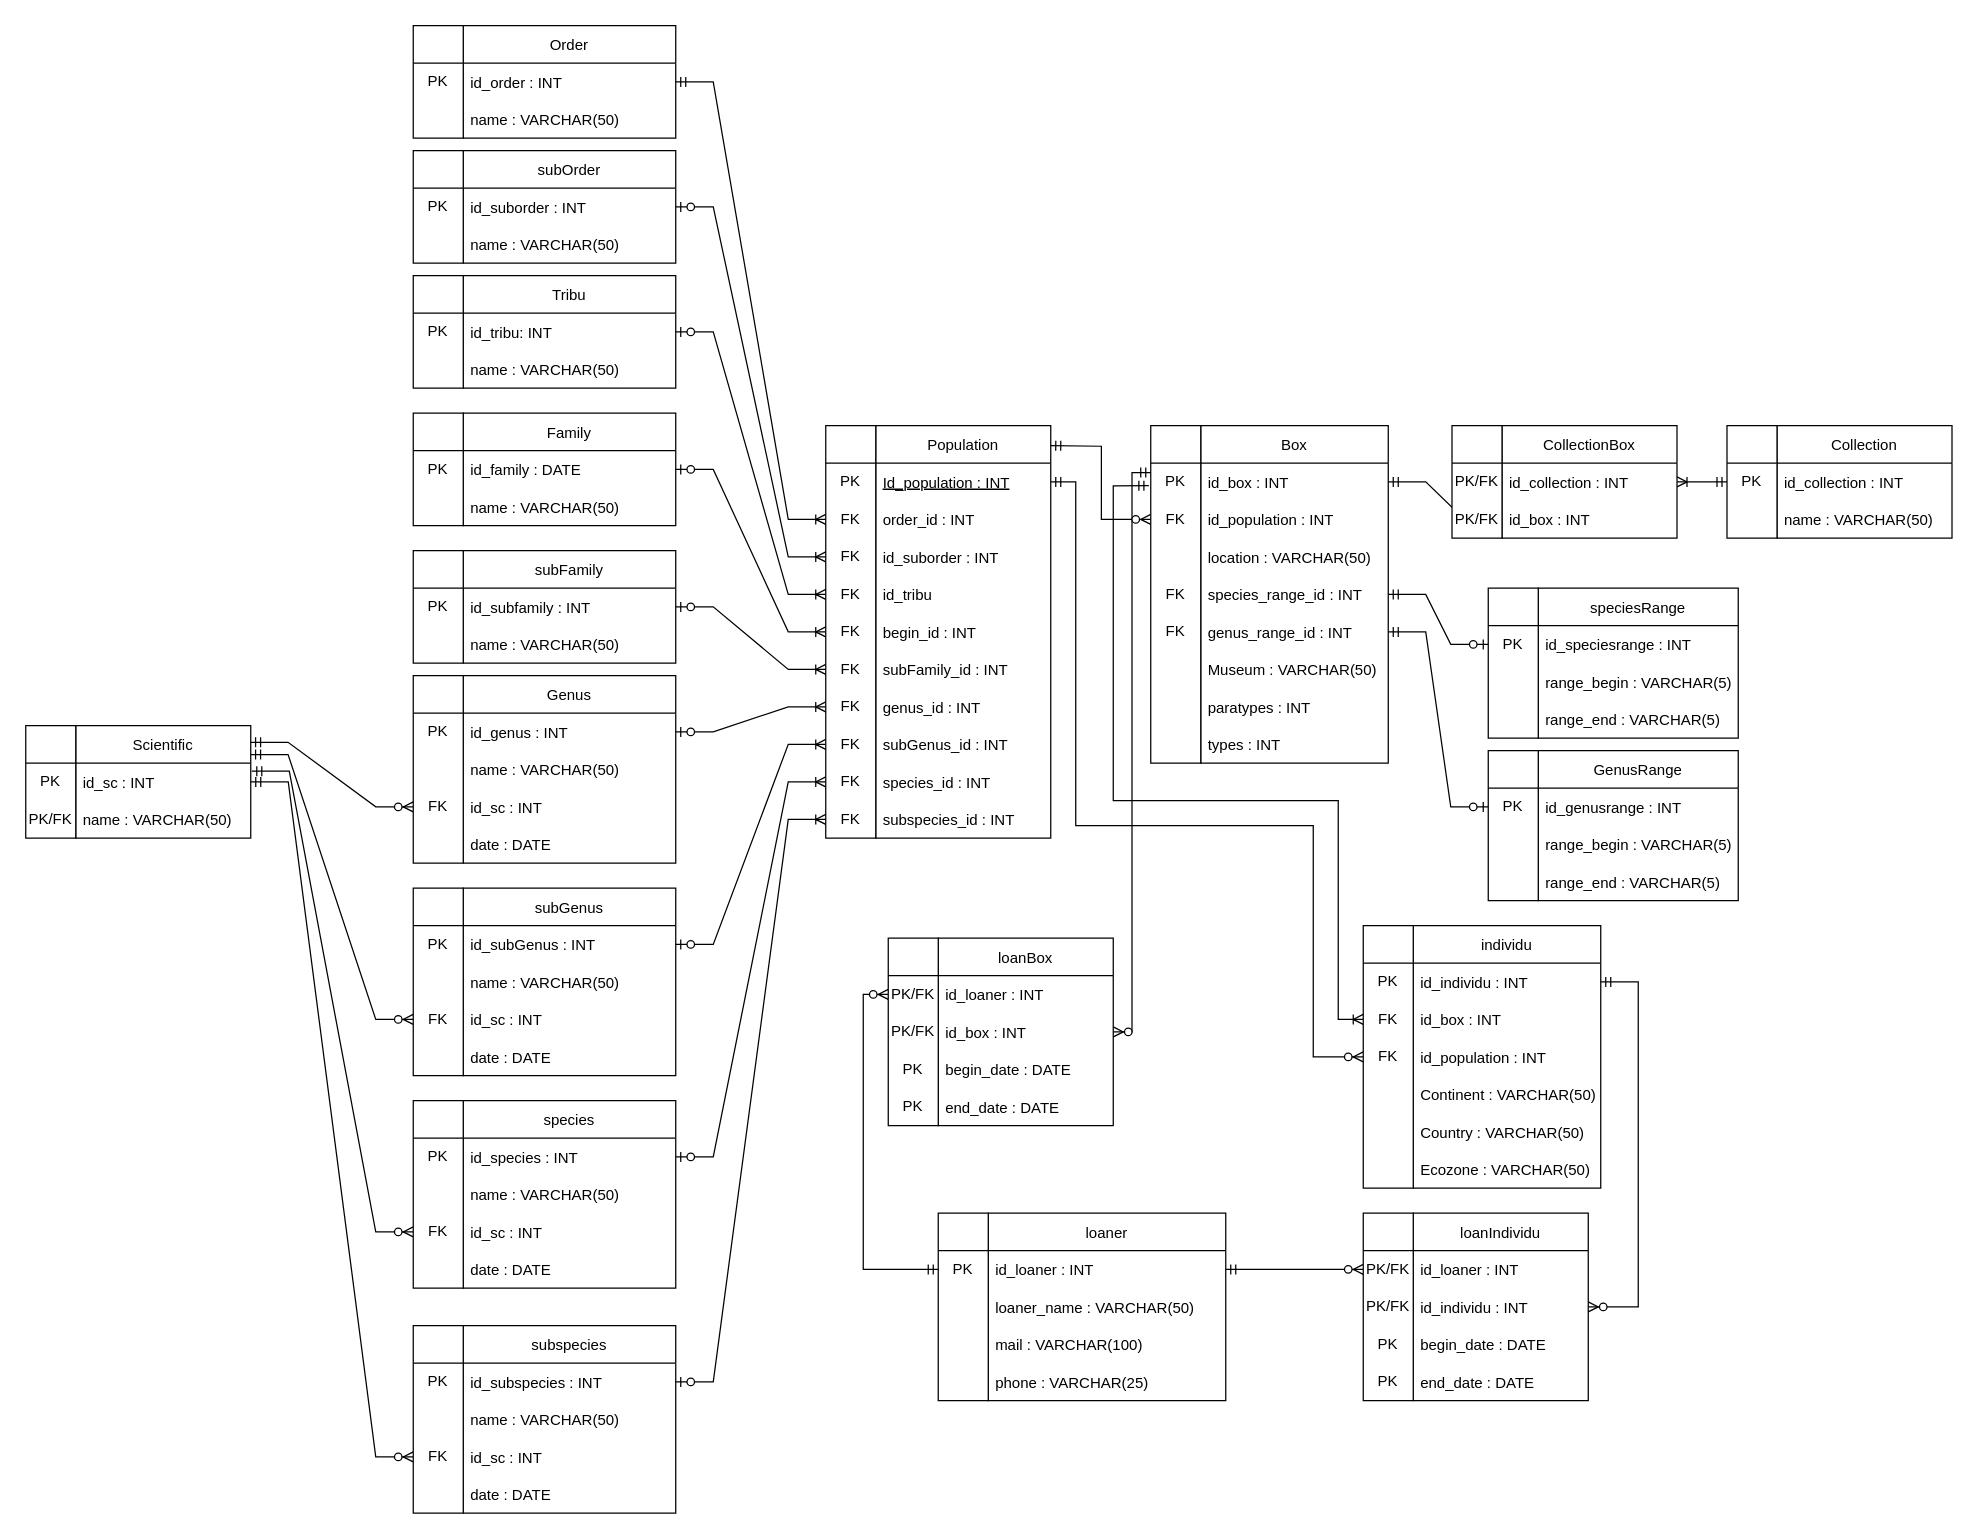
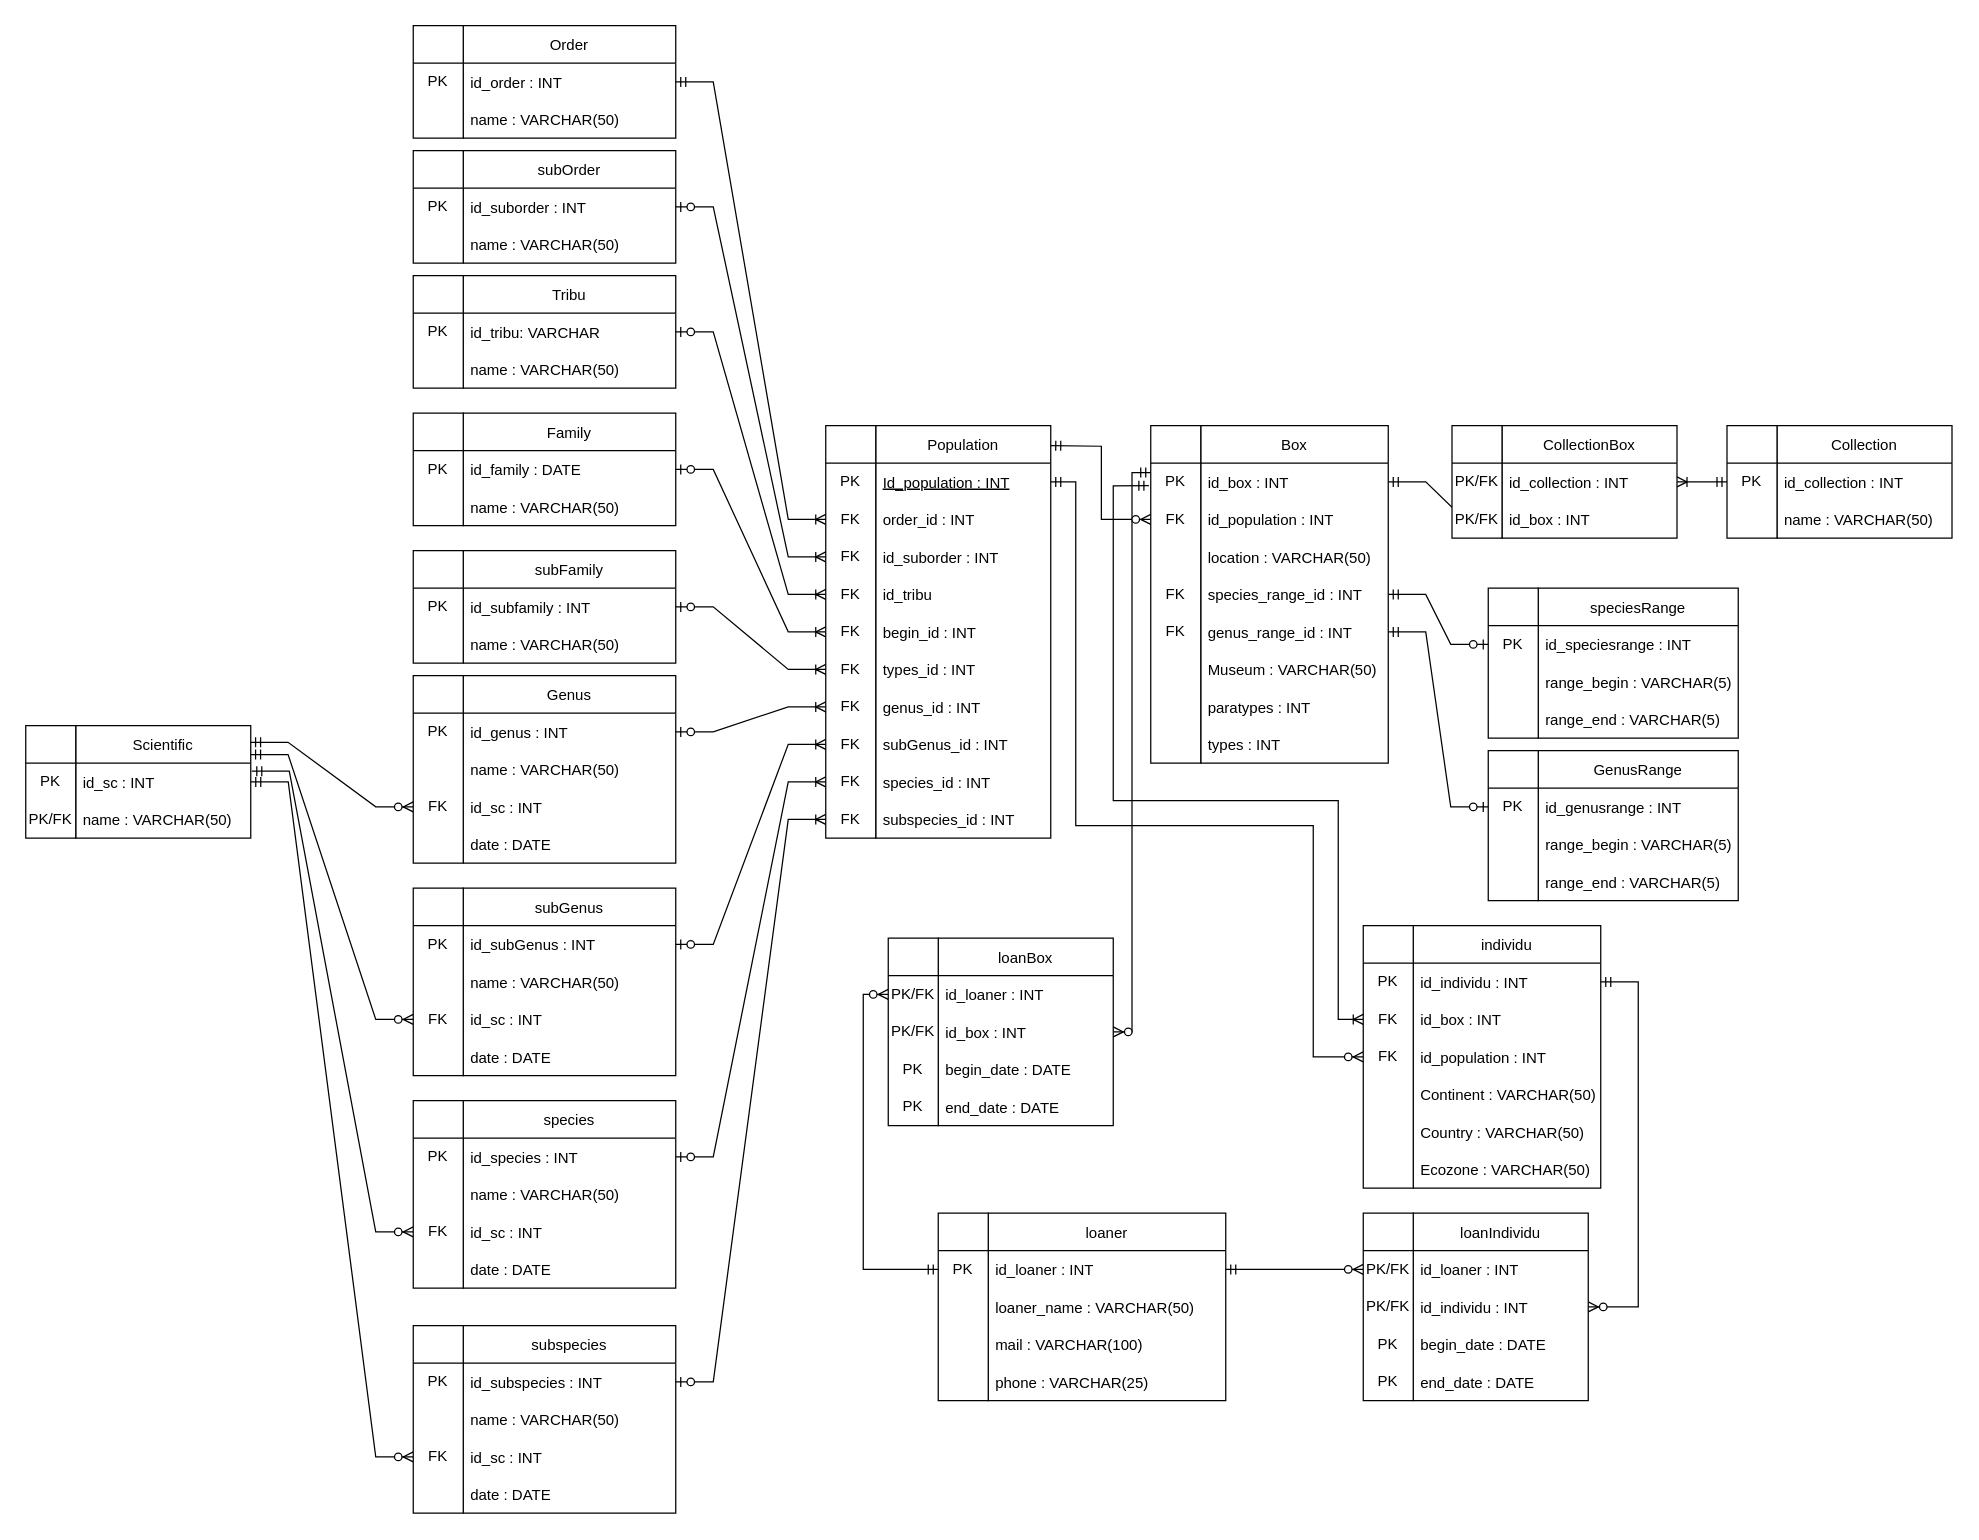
node "id_tribu: INT": label "id_tribu: INT" -> "id_tribu: VARCHAR"
node "subFamily_id : INT": label "subFamily_id : INT" -> "types_id : INT"
